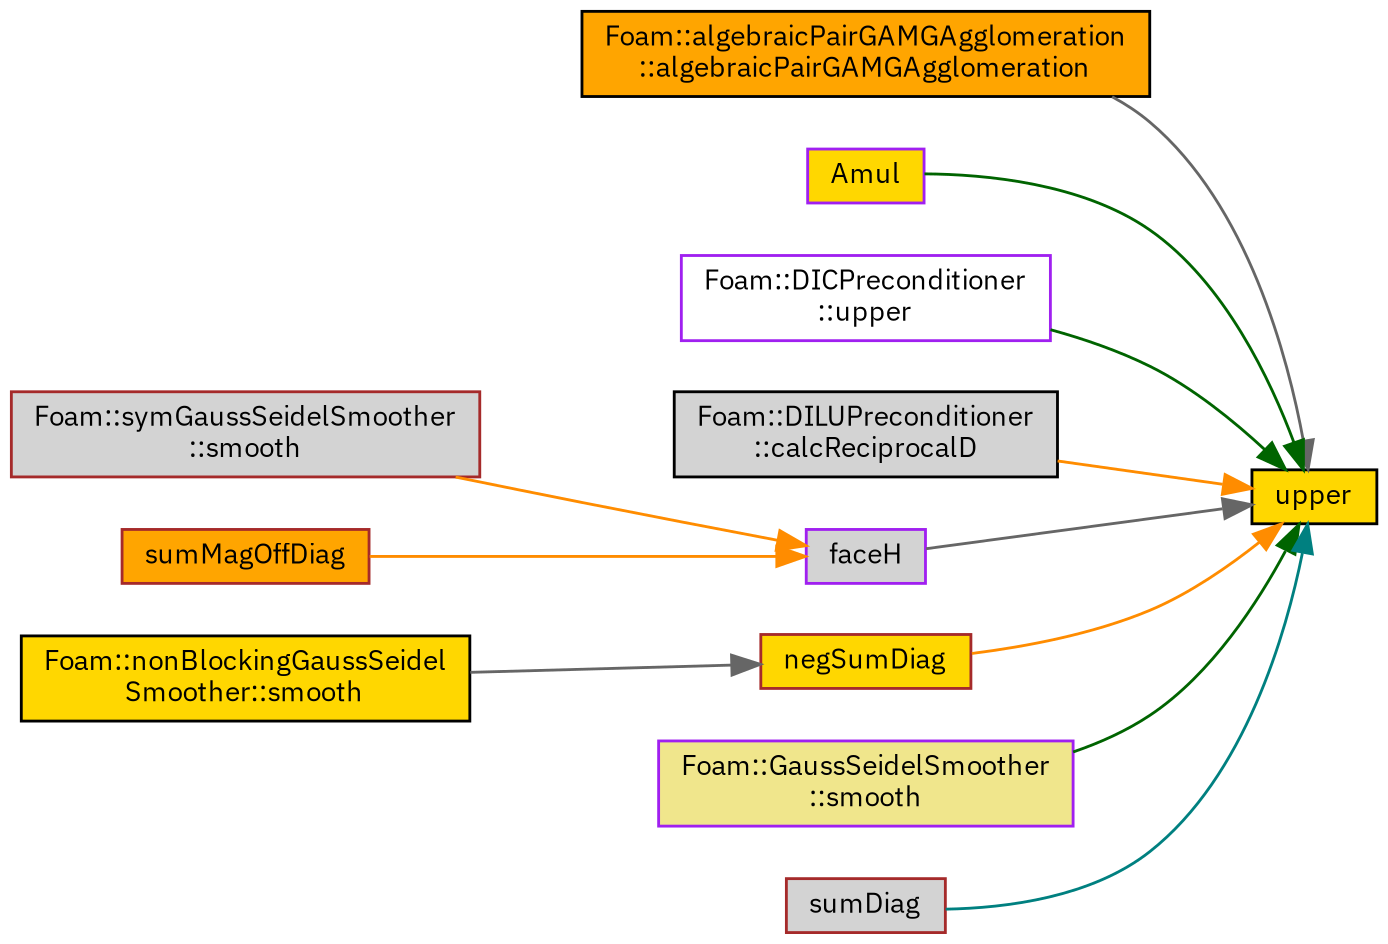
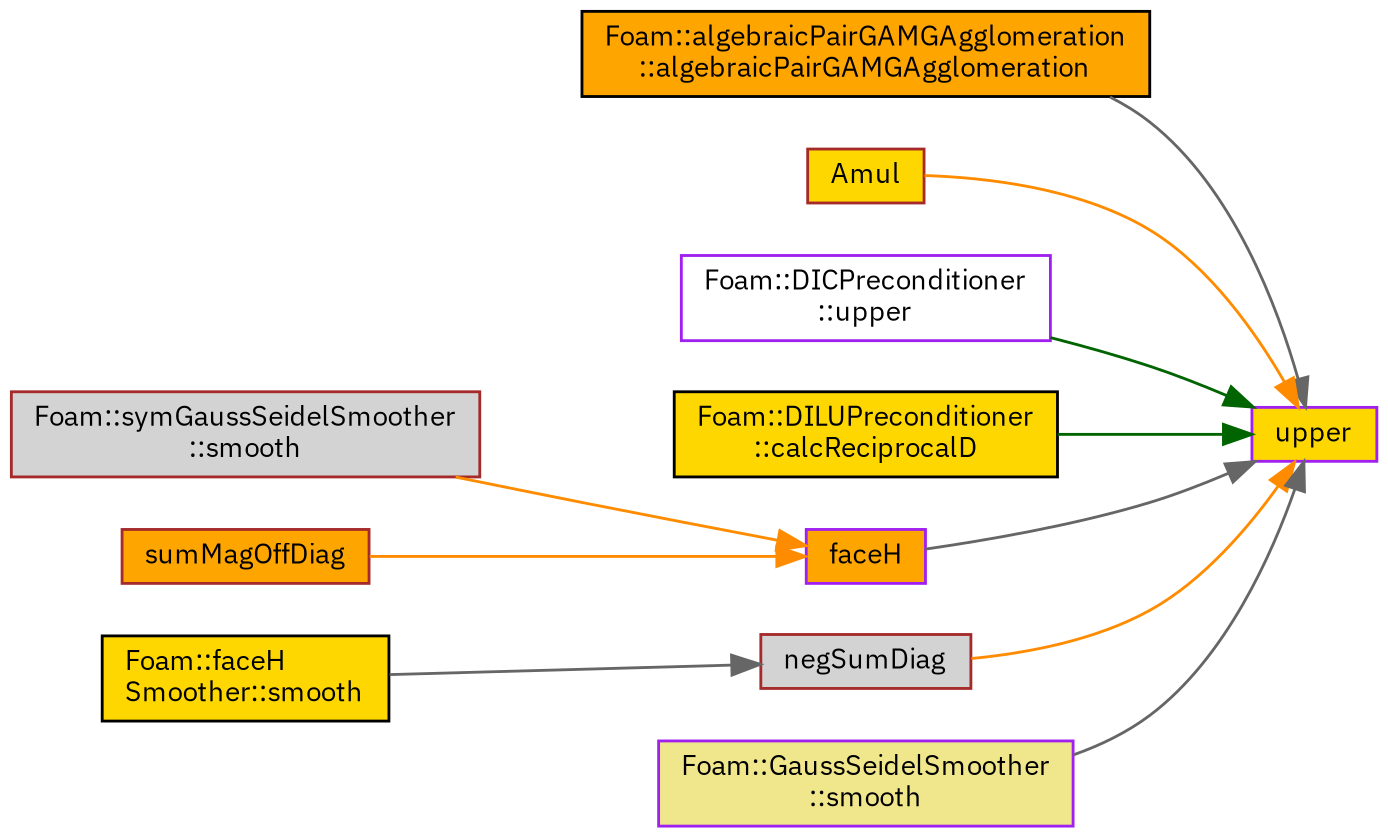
node "Amul": color purple -> brown
edge "Amul" -> "upper": color darkgreen -> darkorange
node "Foam::DILUPreconditioner ::calcReciprocalD": fillcolor lightgrey -> gold
edge "Foam::DILUPreconditioner ::calcReciprocalD" -> "upper": color darkorange -> darkgreen
node "upper": color black -> purple
node "faceH": fillcolor lightgrey -> orange
node "negSumDiag": fillcolor gold -> lightgrey
edge "Foam::GaussSeidelSmoother ::smooth" -> "upper": color darkgreen -> gray40
node "Foam::nonBlockingGaussSeidel Smoother::smooth": label "Foam::nonBlockingGaussSeidel Smoother::smooth" -> "Foam::faceH Smoother::smooth"
node "sumDiag": removed
